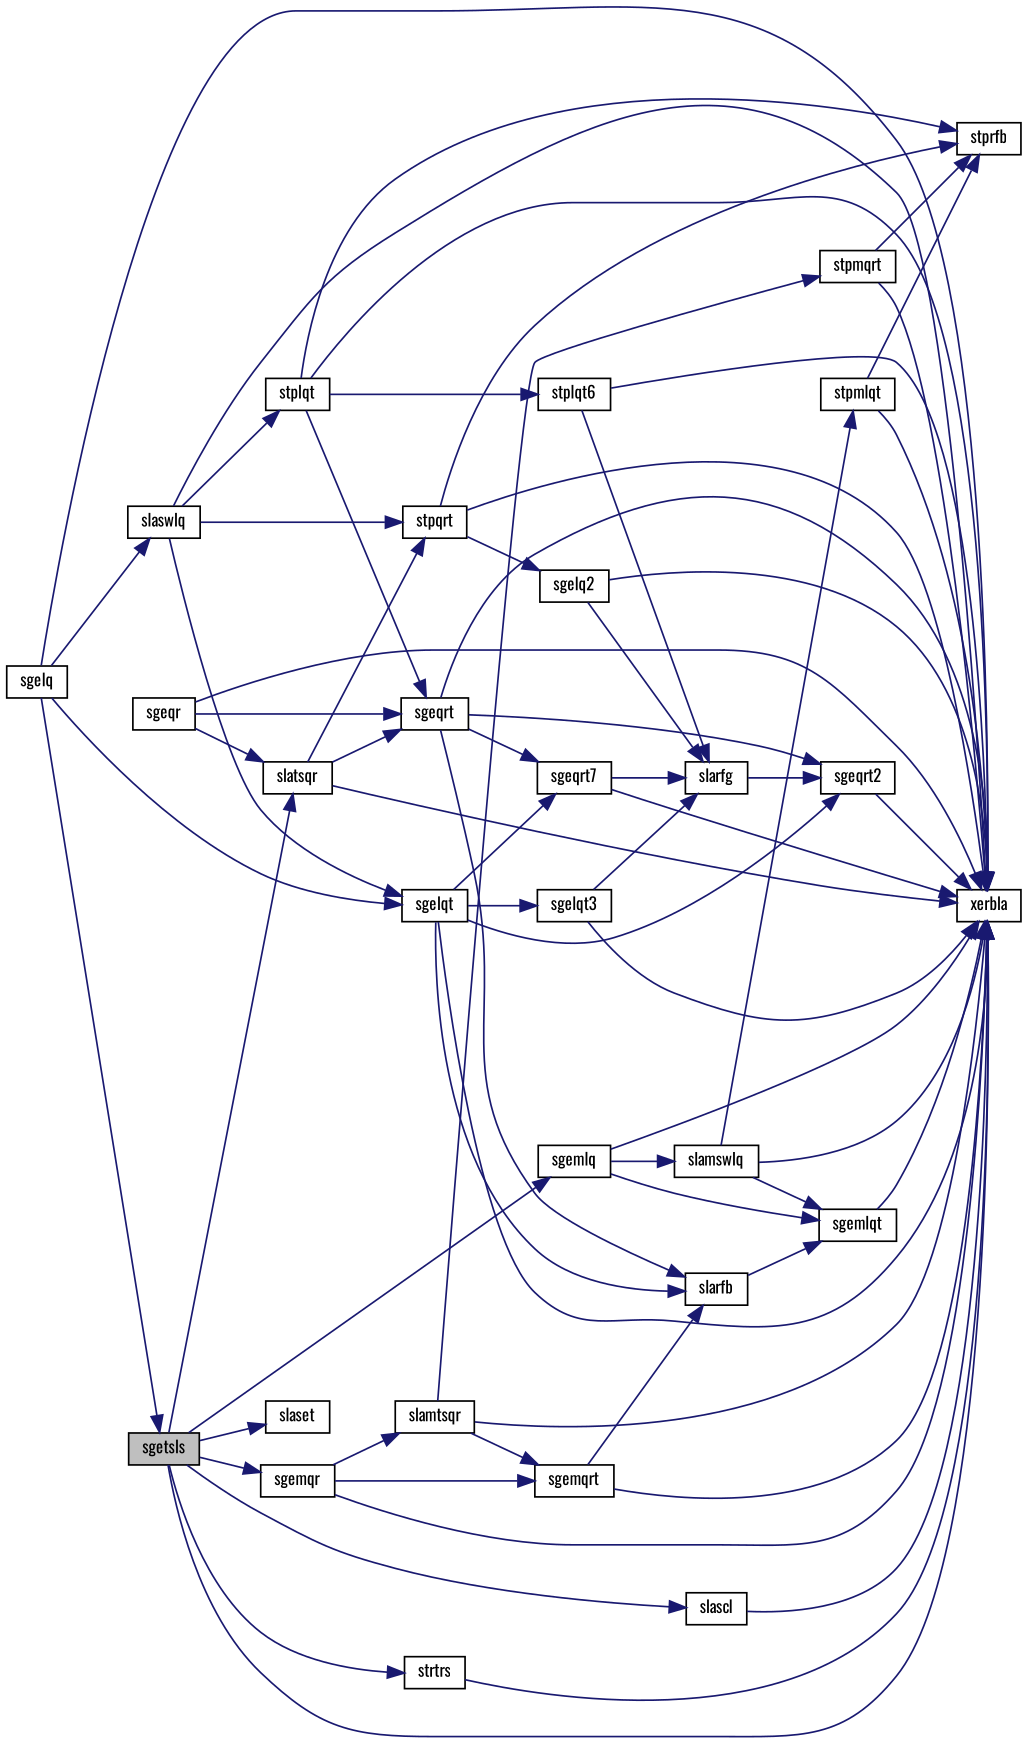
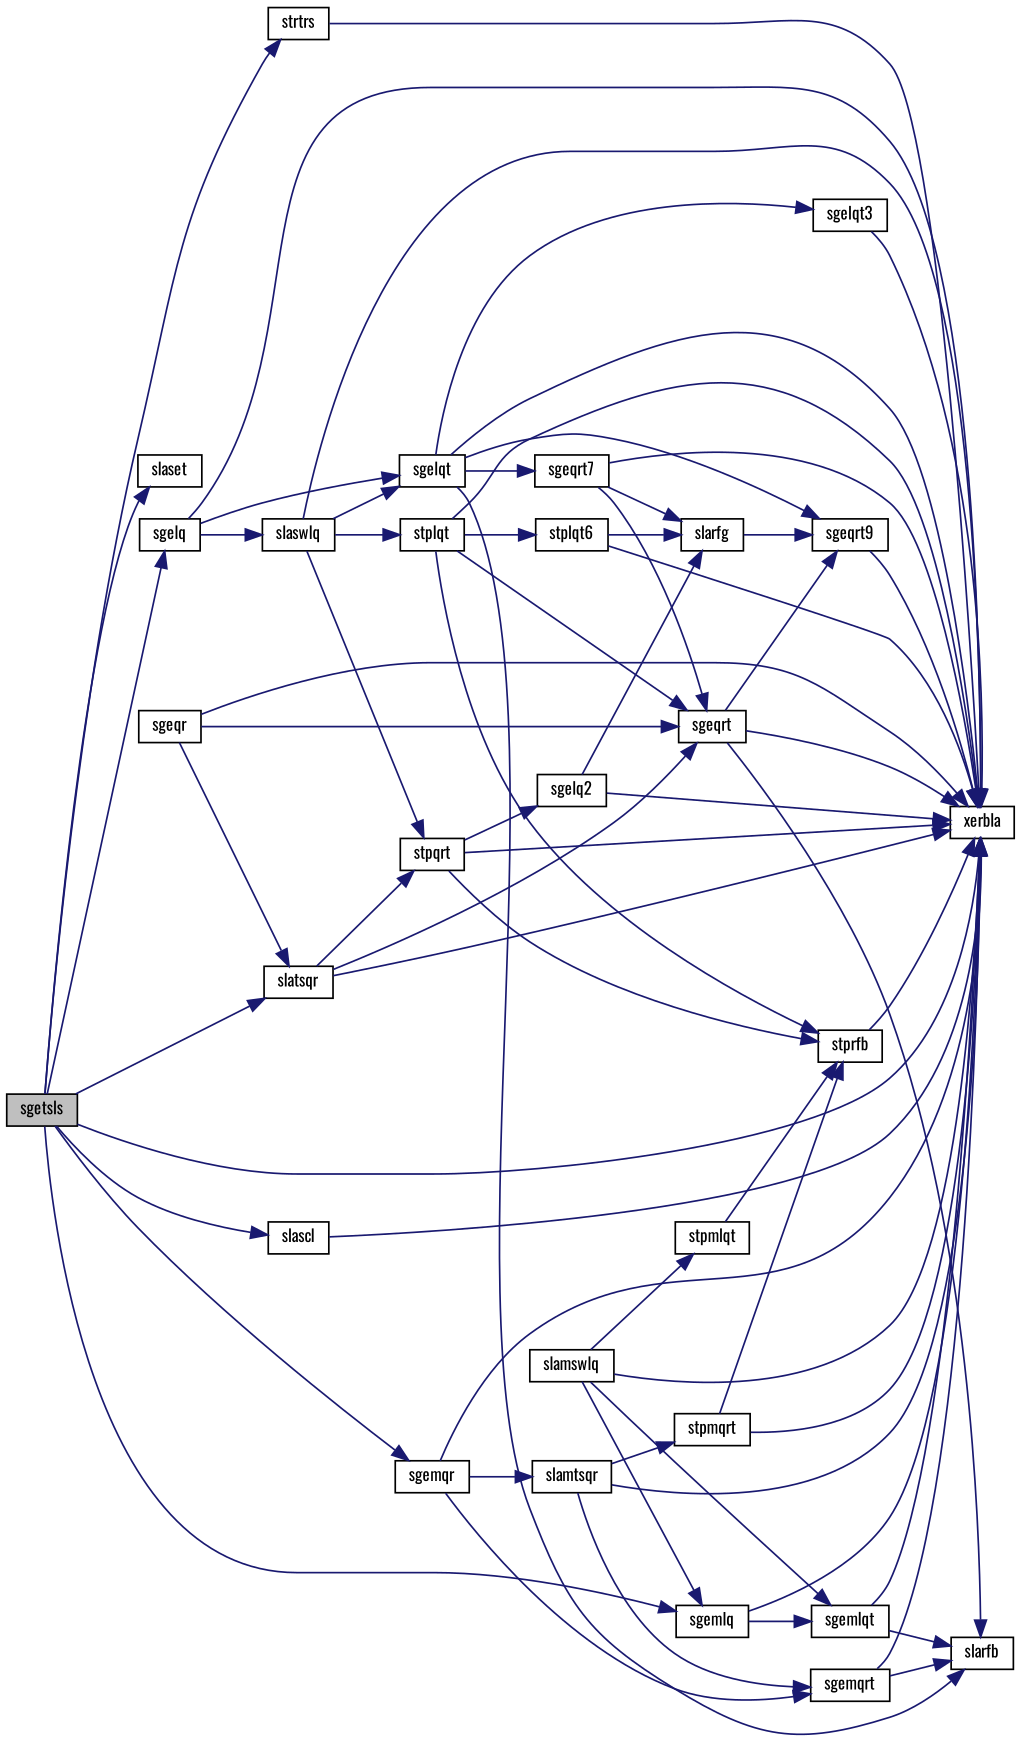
edge "stpmlqt" -> "xerbla": now "stprfb" -> "xerbla"
edge "sgeqrt" -> "sgeqrt7": reversed
node "sgeqrt2": label "sgeqrt2" -> "sgeqrt9"
edge "sgelqt3" -> "slarfg": removed
edge "sgelq" -> "sgetsls": reversed
edge "sgemlq" -> "slamswlq": reversed
edge "slarfb" -> "sgemlqt": reversed
